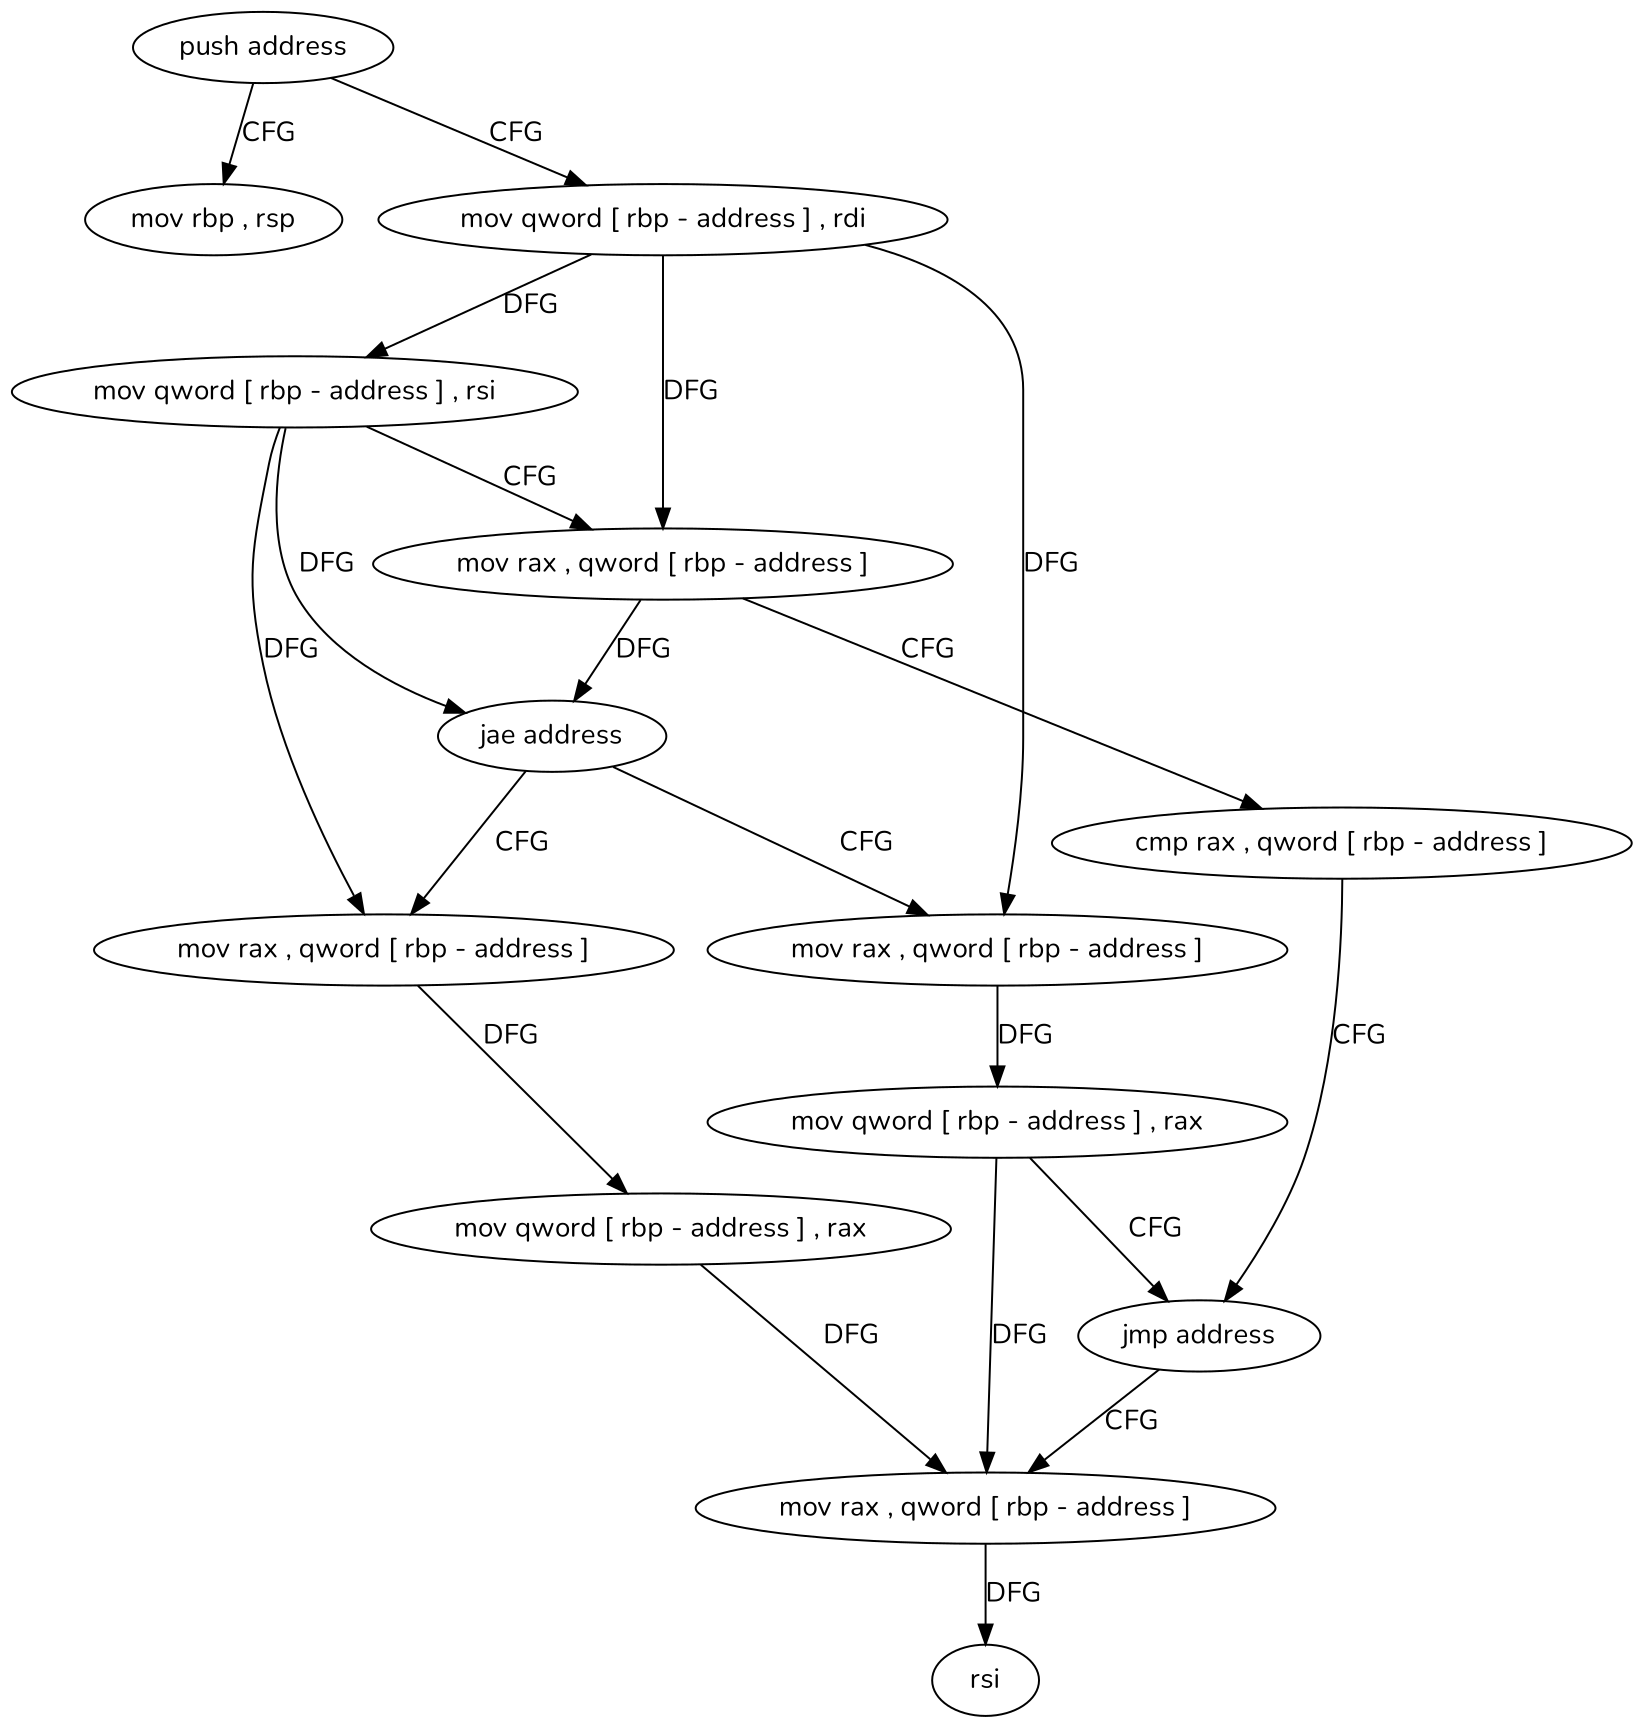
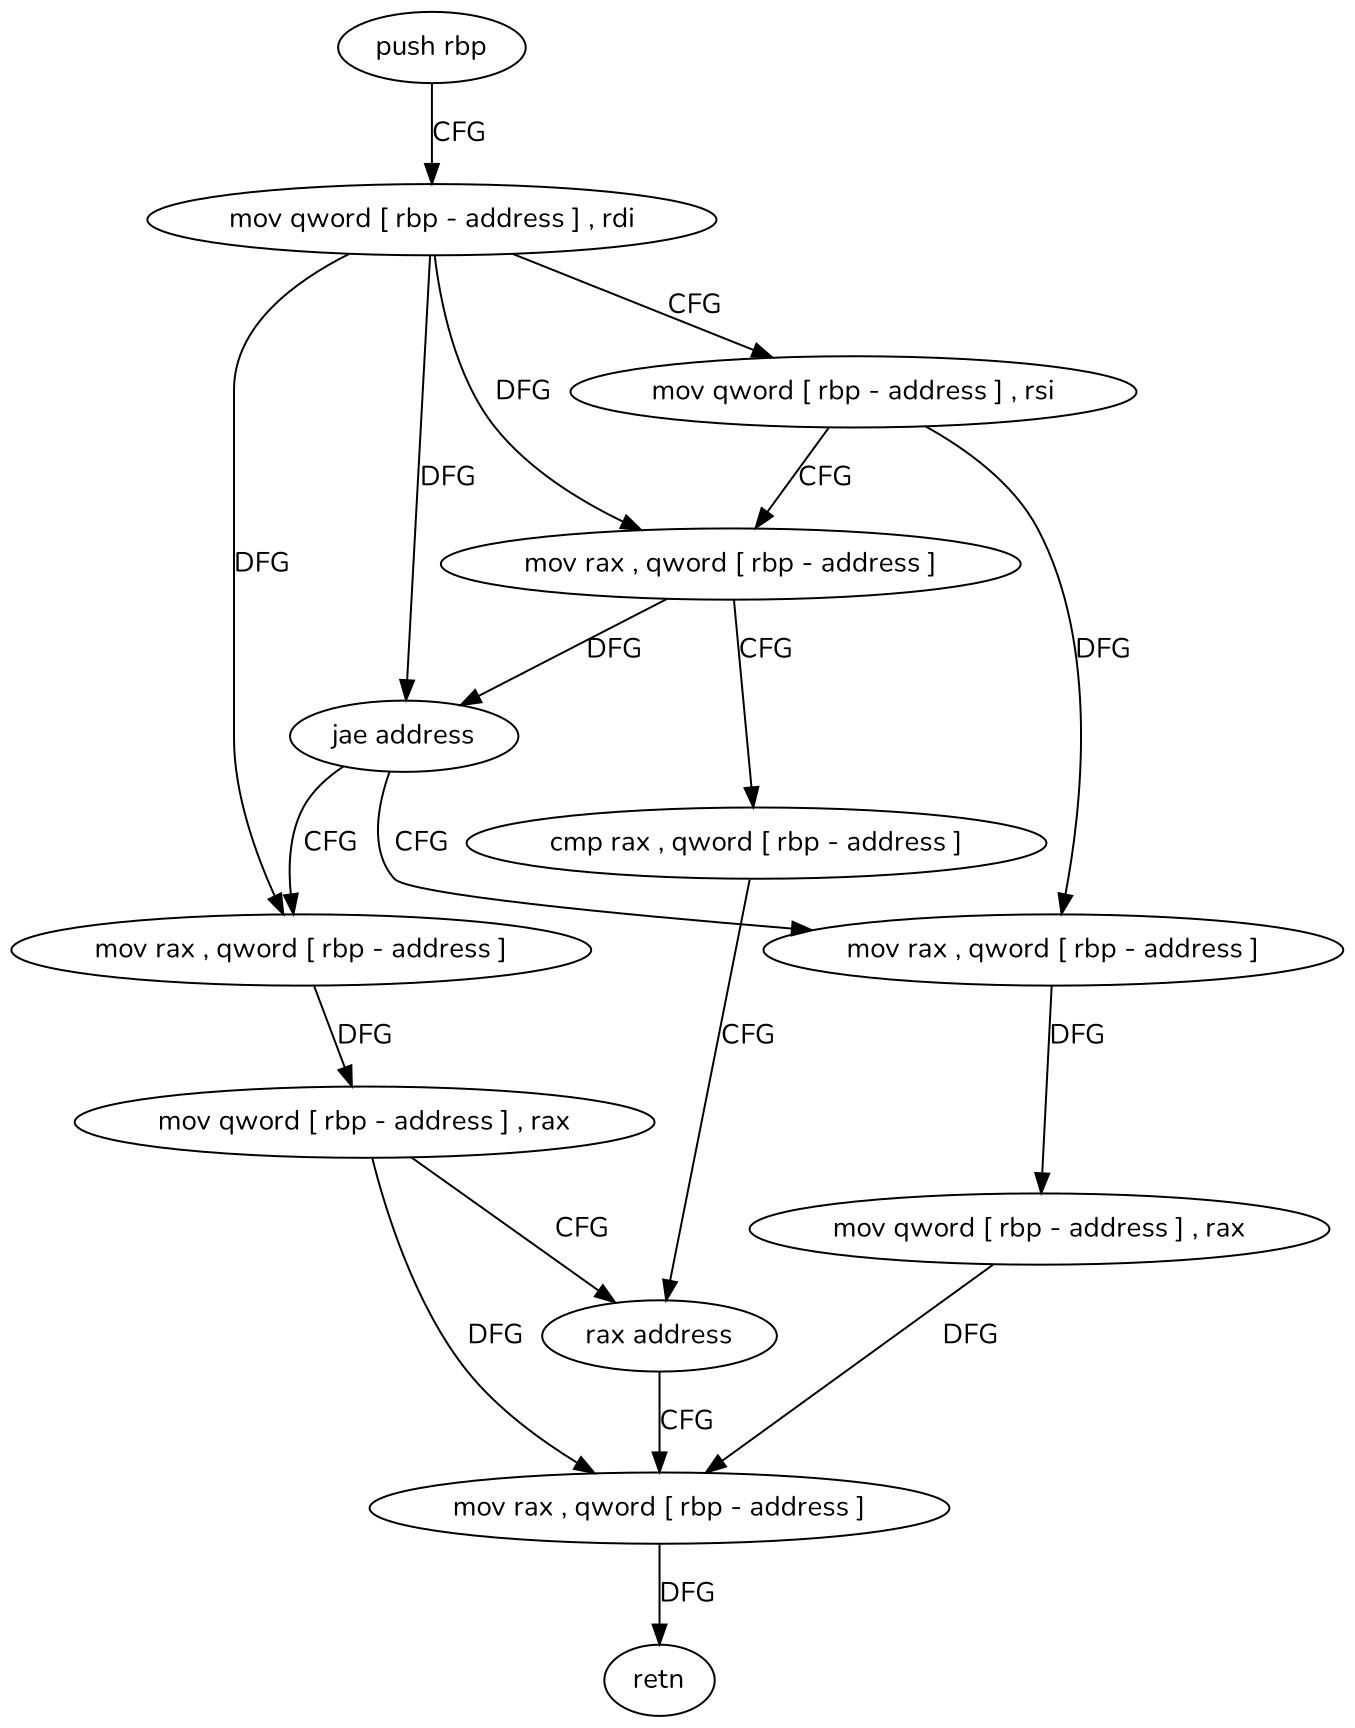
node "push address": label "push address" -> "push rbp"
node "mov rbp , rsp": removed
edge "mov qword [ rbp - address ] , rdi" -> "mov qword [ rbp - address ] , rsi": label "DFG" -> "CFG"
edge "mov qword [ rbp - address ] , rsi" -> "jae address": now "mov qword [ rbp - address ] , rdi" -> "jae address"
node "jmp address": label "jmp address" -> "rax address"
node "rsi": label "rsi" -> "retn"
